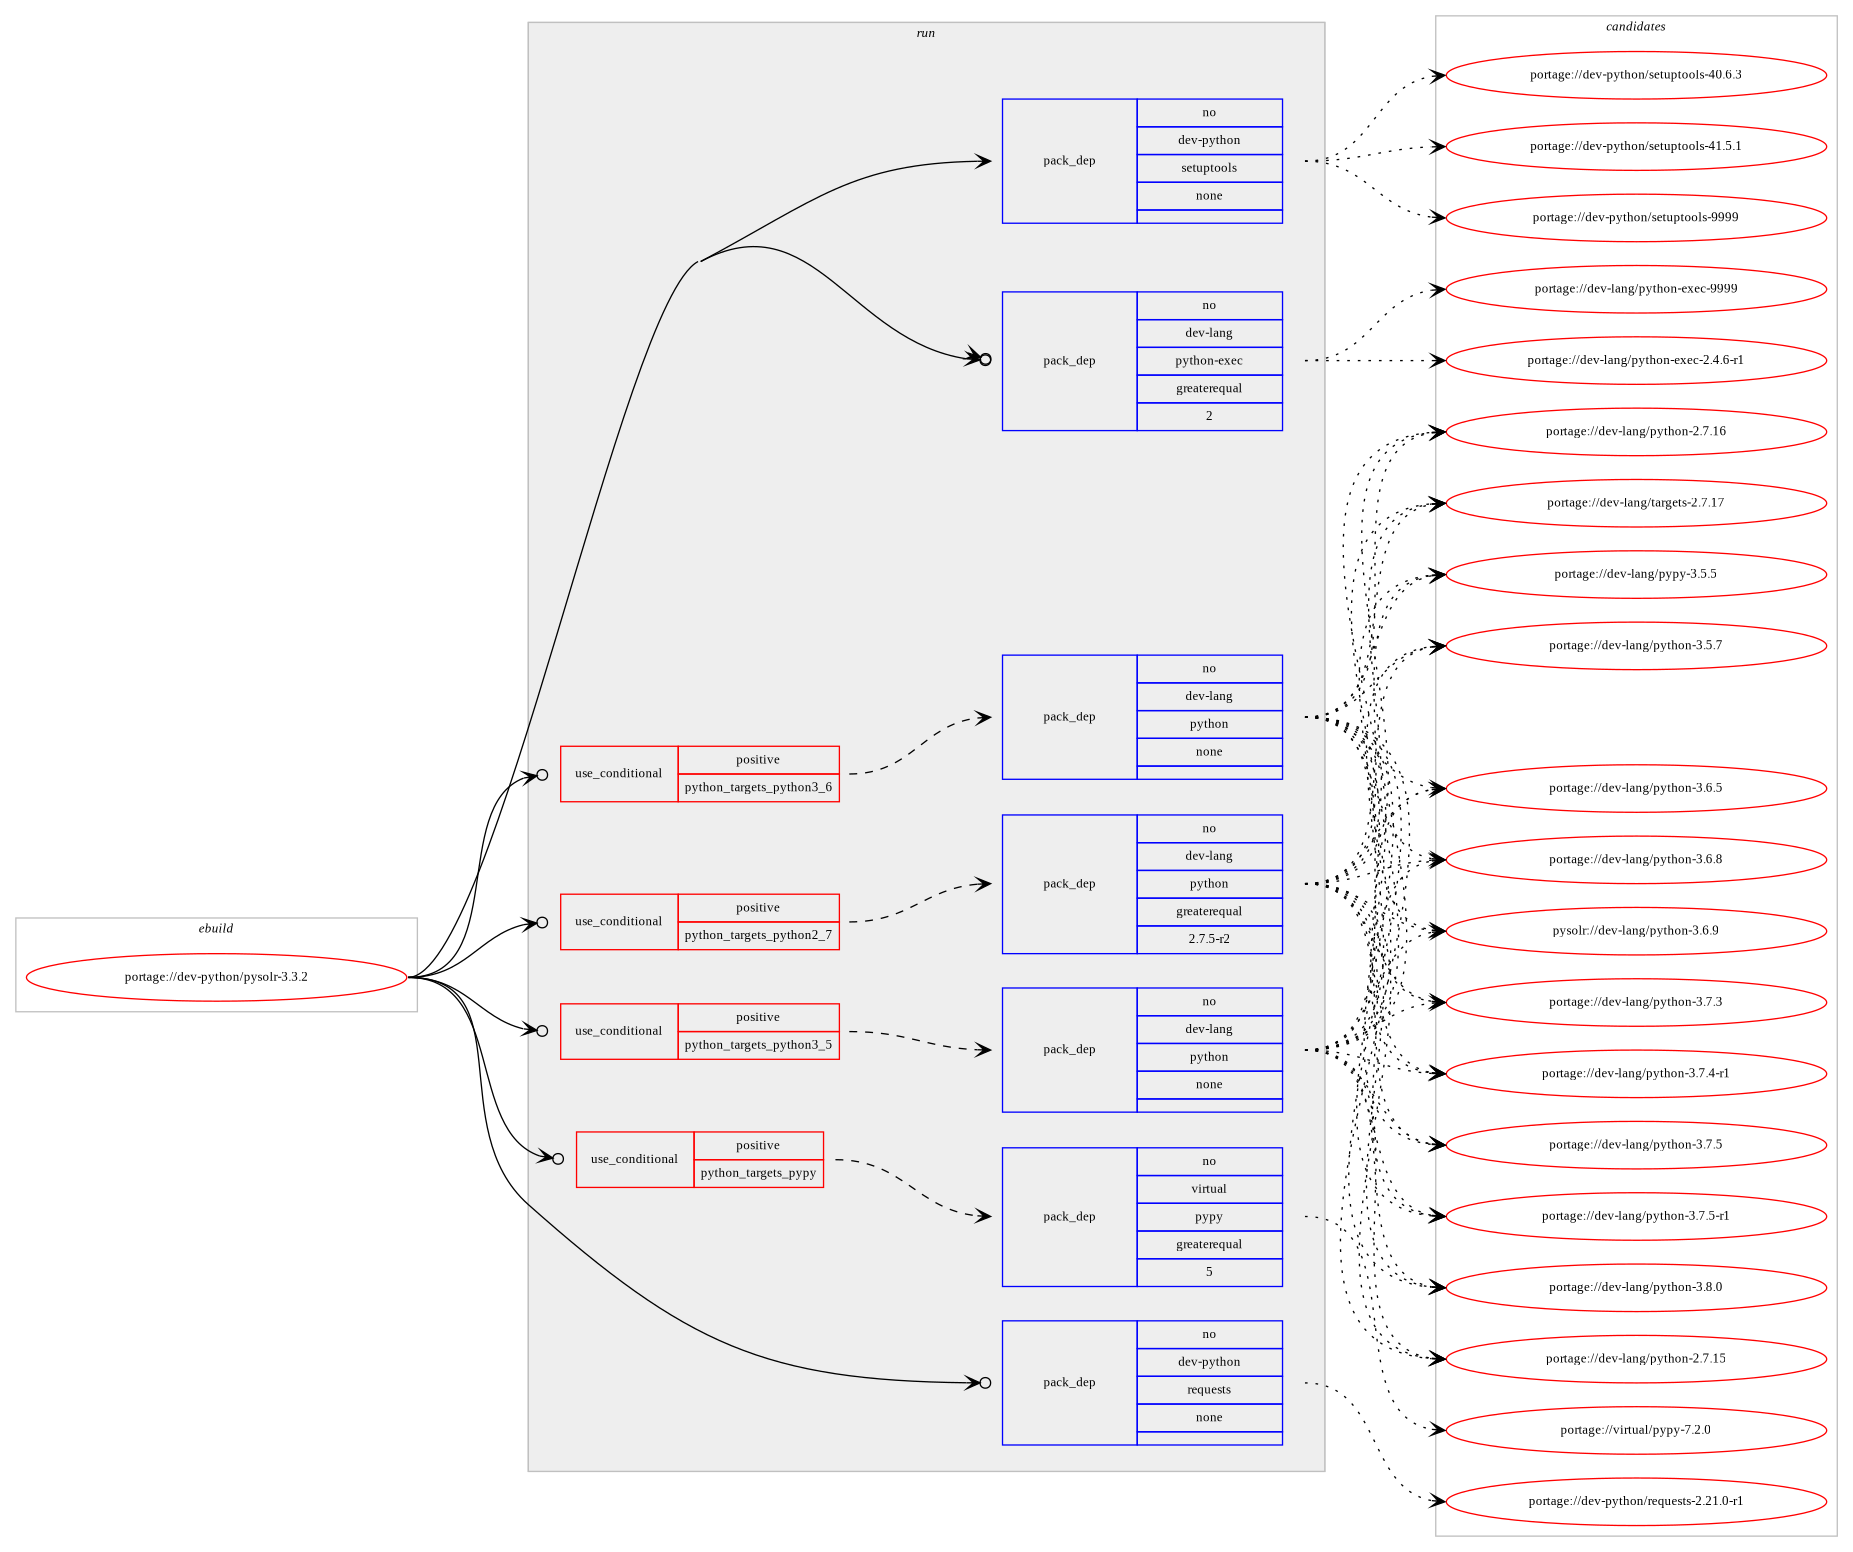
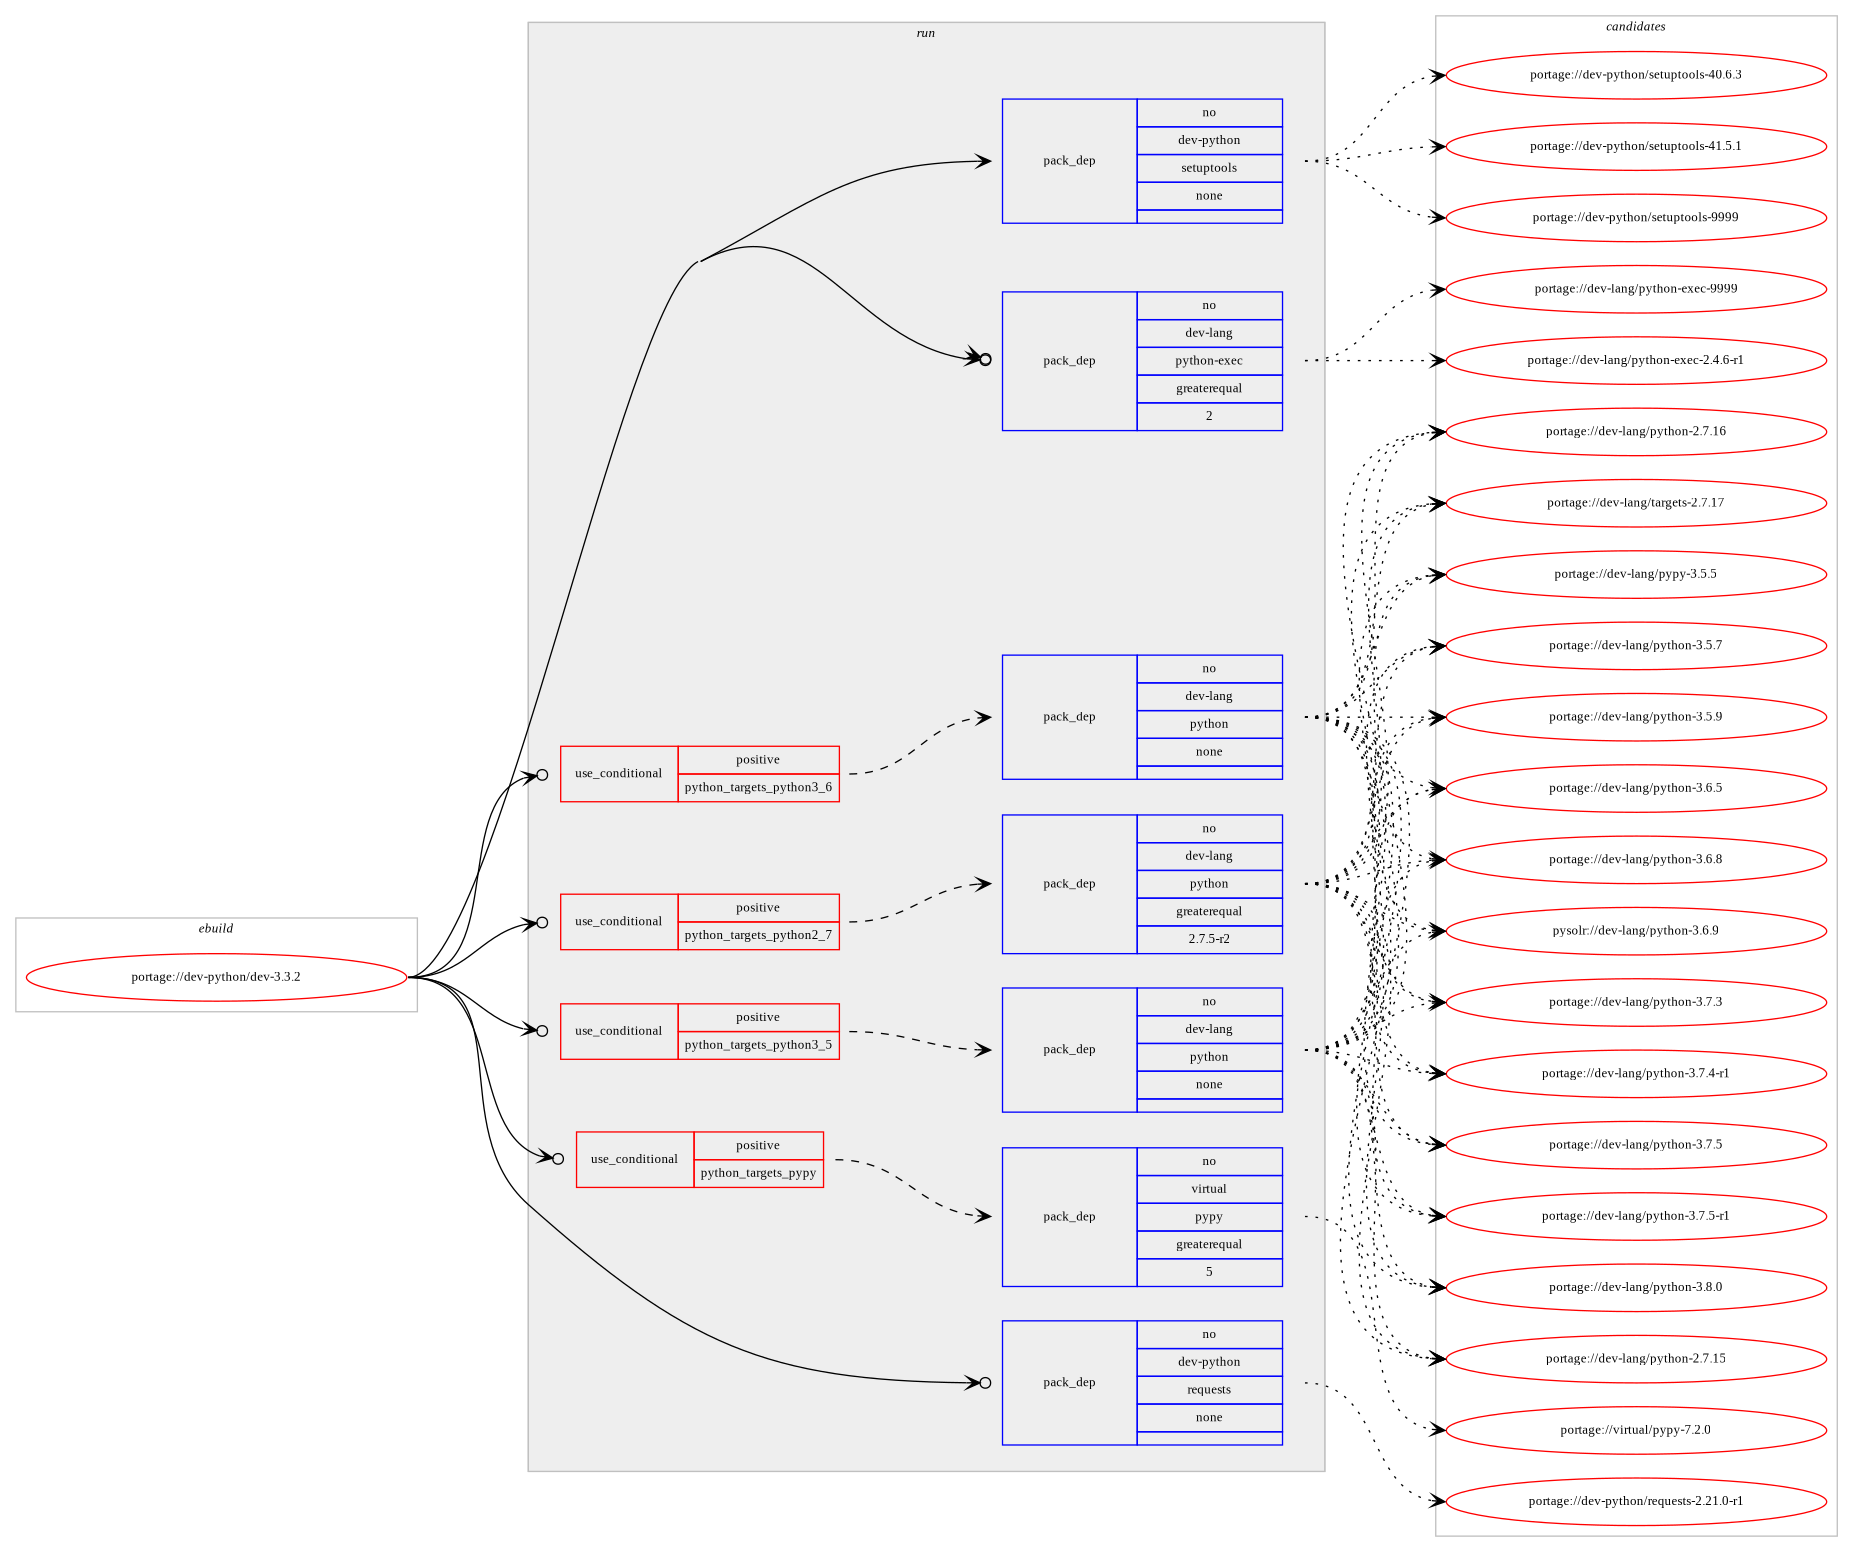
node "portage://dev-lang/python-3.5.9": added
node "portage://dev-python/pysolr-3.3.2": label "portage://dev-python/pysolr-3.3.2" -> "portage://dev-python/dev-3.3.2"
